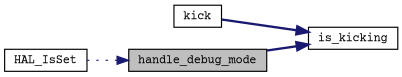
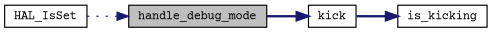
edge "handle_debug_mode" -> "is_kicking": now "handle_debug_mode" -> "kick"
